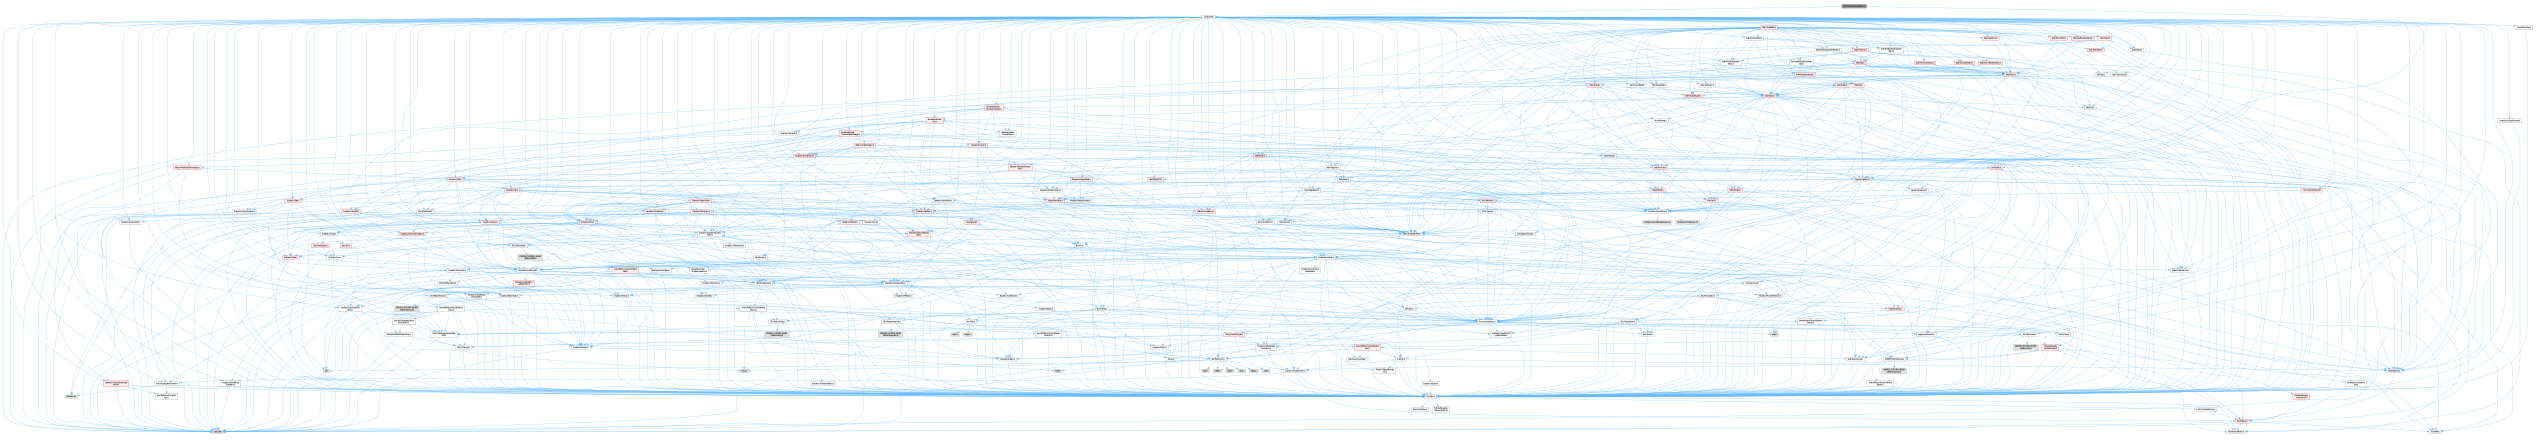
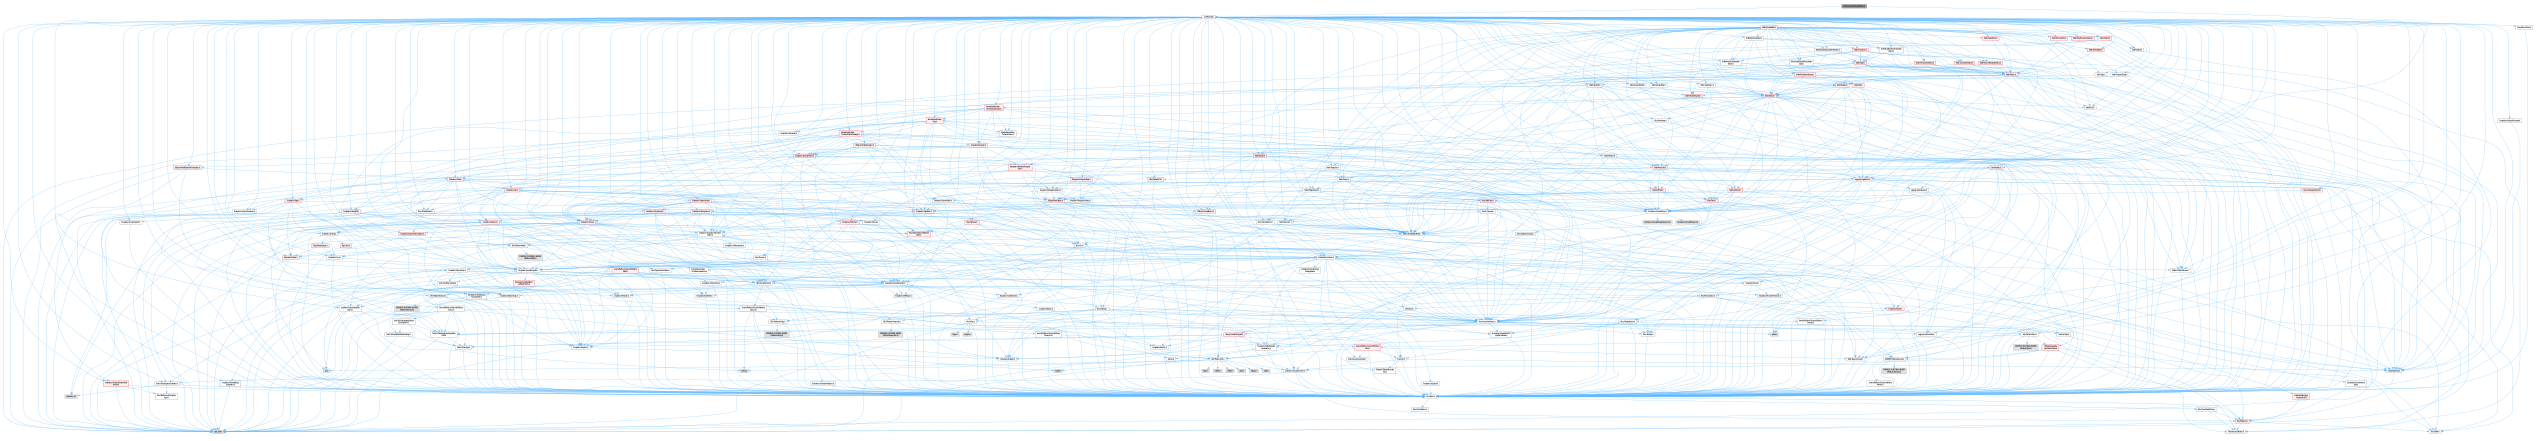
node "ProfilingDebugging /UMemoryDefines.h": removed
